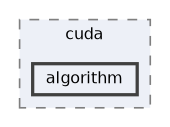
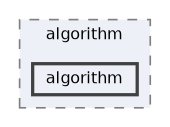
cluster "cuda": label "cuda" -> "algorithm"
